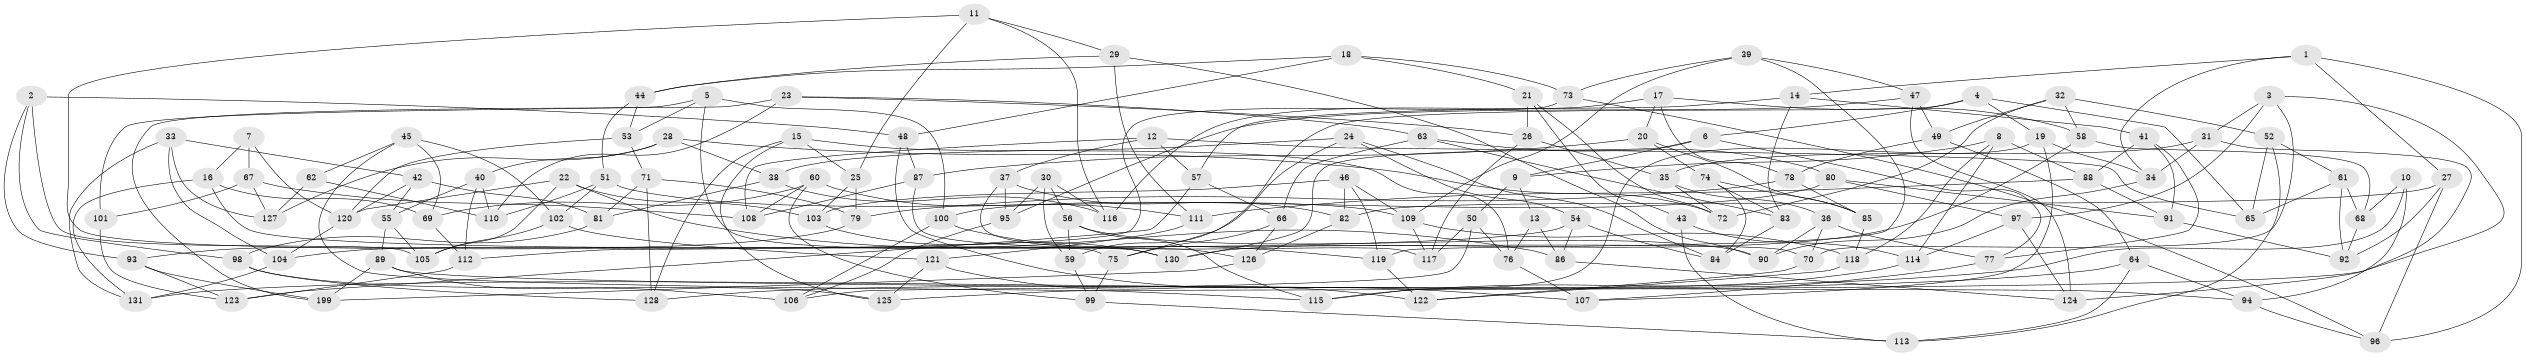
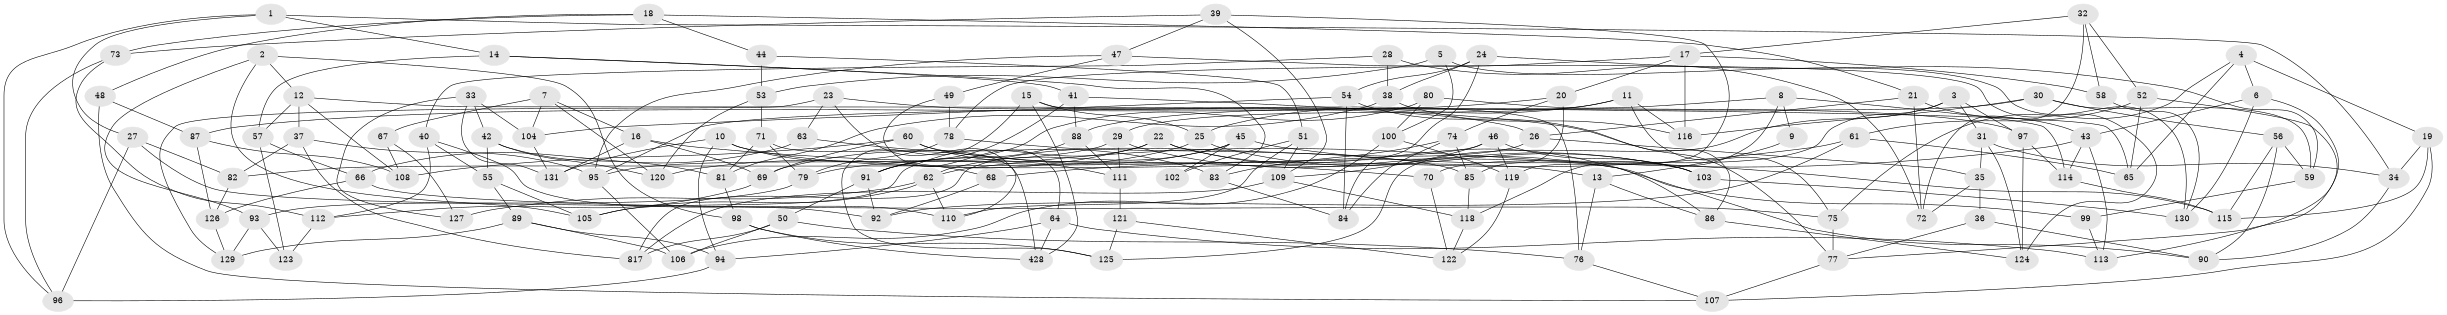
edge "29" -- "44": now "29" -- "95"
edge "2" -- "48": now "2" -- "12"
edge "32" -- "49": now "32" -- "17"
edge "43" -- "62": added
edge "63" -- "80": removed
edge "58" -- "68": removed
edge "28" -- "127": removed
edge "6" -- "9": now "6" -- "43"
edge "10" -- "13": added
edge "9" -- "50": now "91" -- "50"
node "101": removed
edge "102" -- "105": now "62" -- "105"
edge "36" -- "70": removed
edge "120" -- "104": now "7" -- "104"
edge "102" -- "121": removed
node "117": label "117" -> "817"
edge "75" -- "99": now "75" -- "77"
node "199": label "199" -> "129"
node "128": label "128" -> "428"
